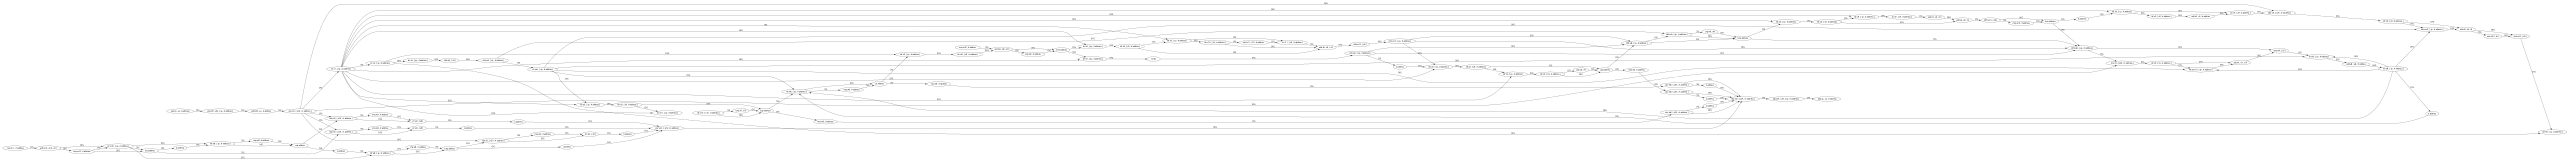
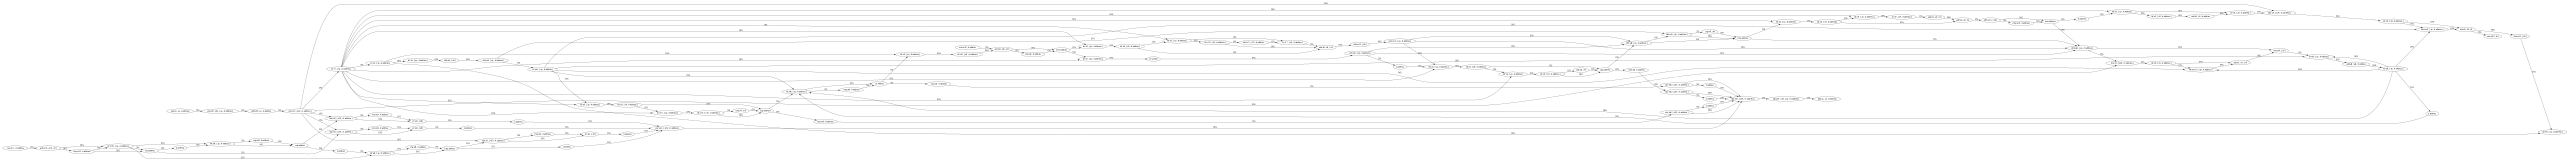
edge "mov w10 , # 0" -> "strb w10 , [ x8 ]": removed, label "CFG"
node "bl ldp": label "bl ldp" -> "bl symbol"
edge "ldr x10 , [ sp , # address ]" -> "ldr x10 , [ x10 , # address ]": added, label "DFG"
